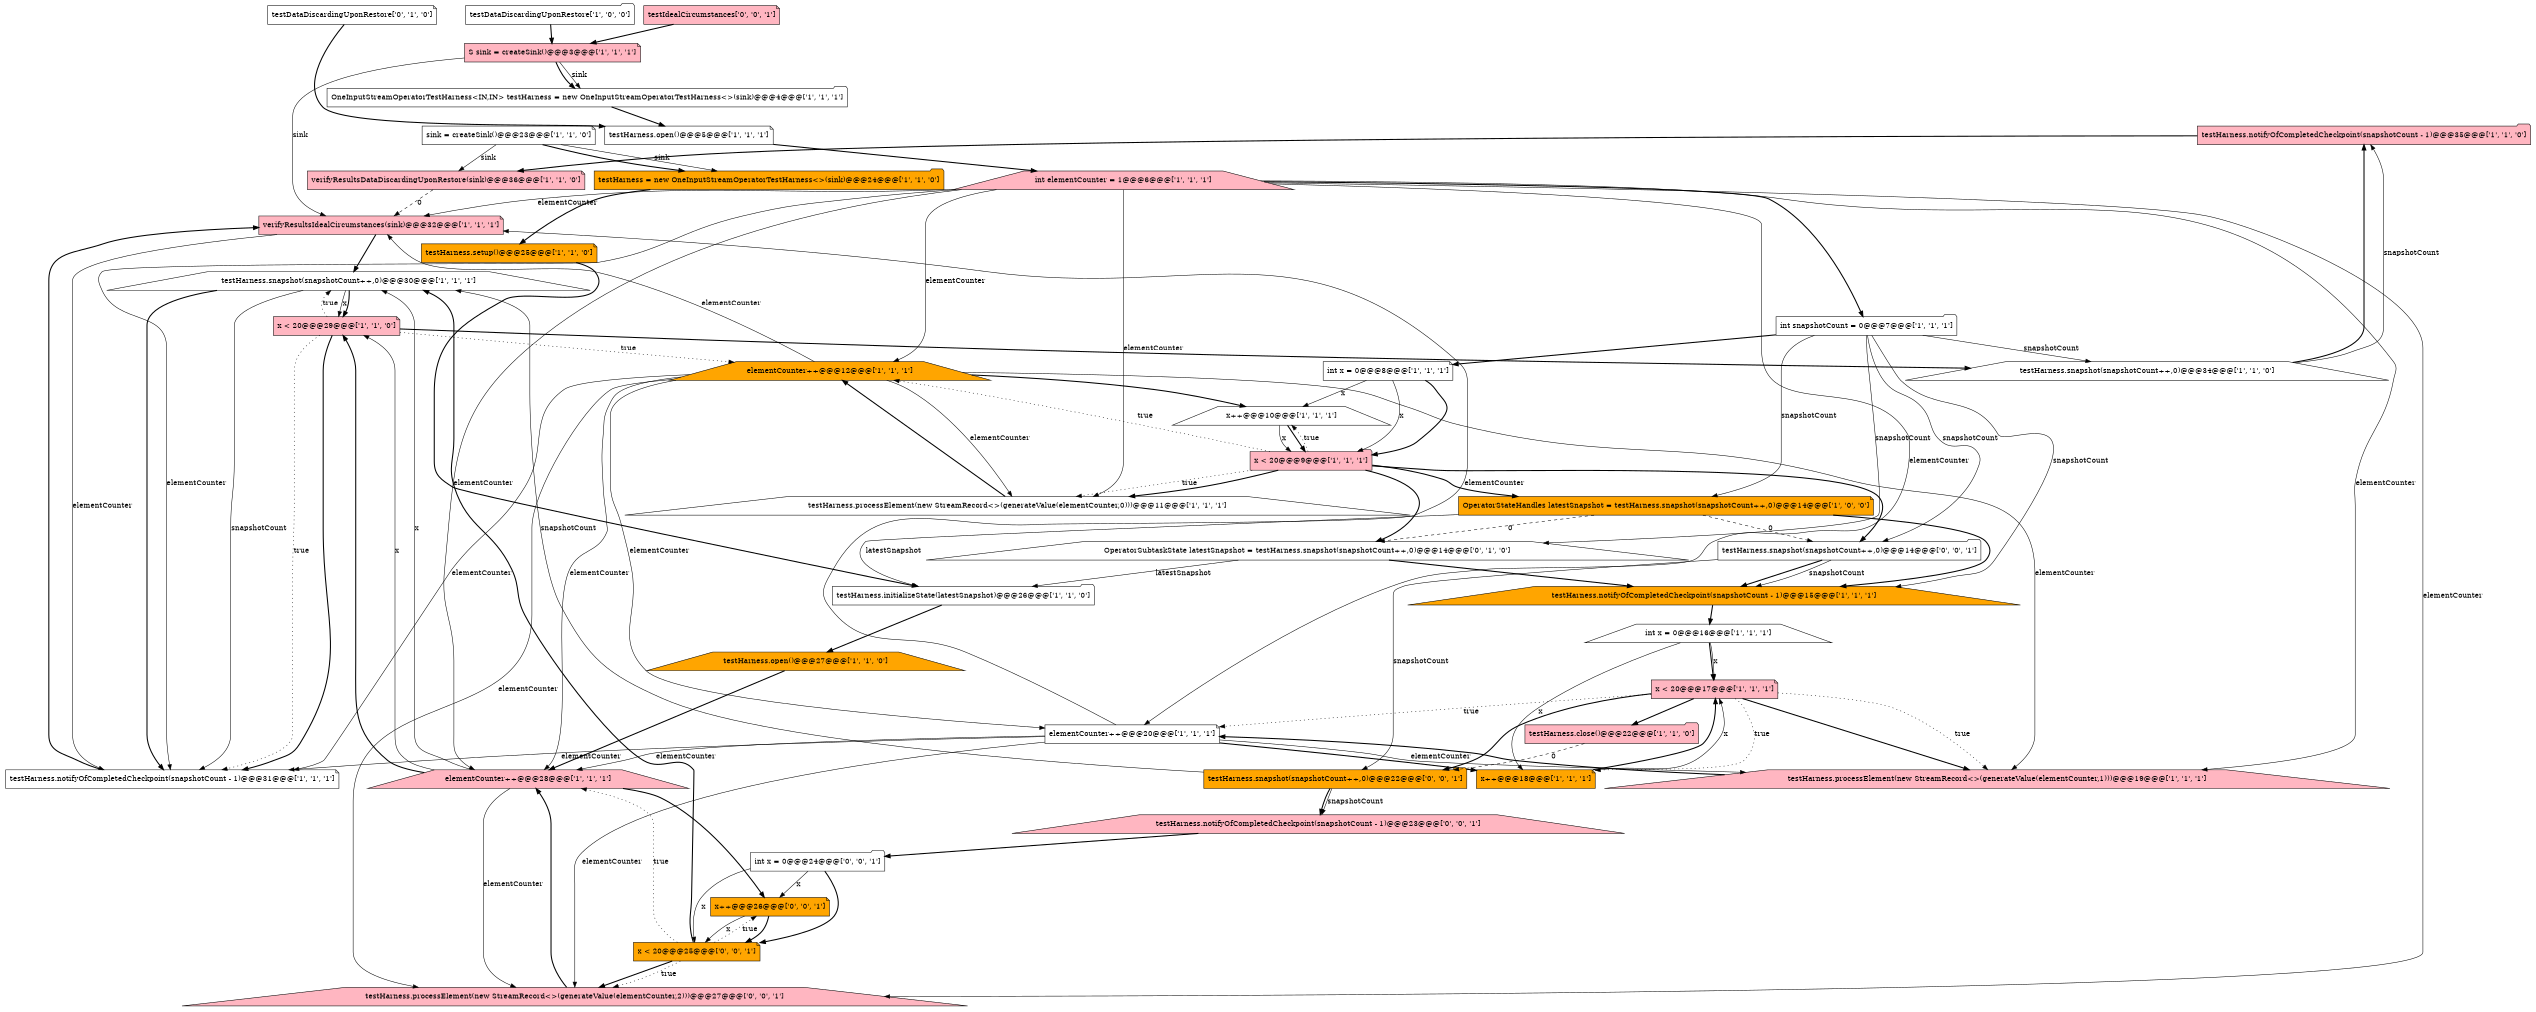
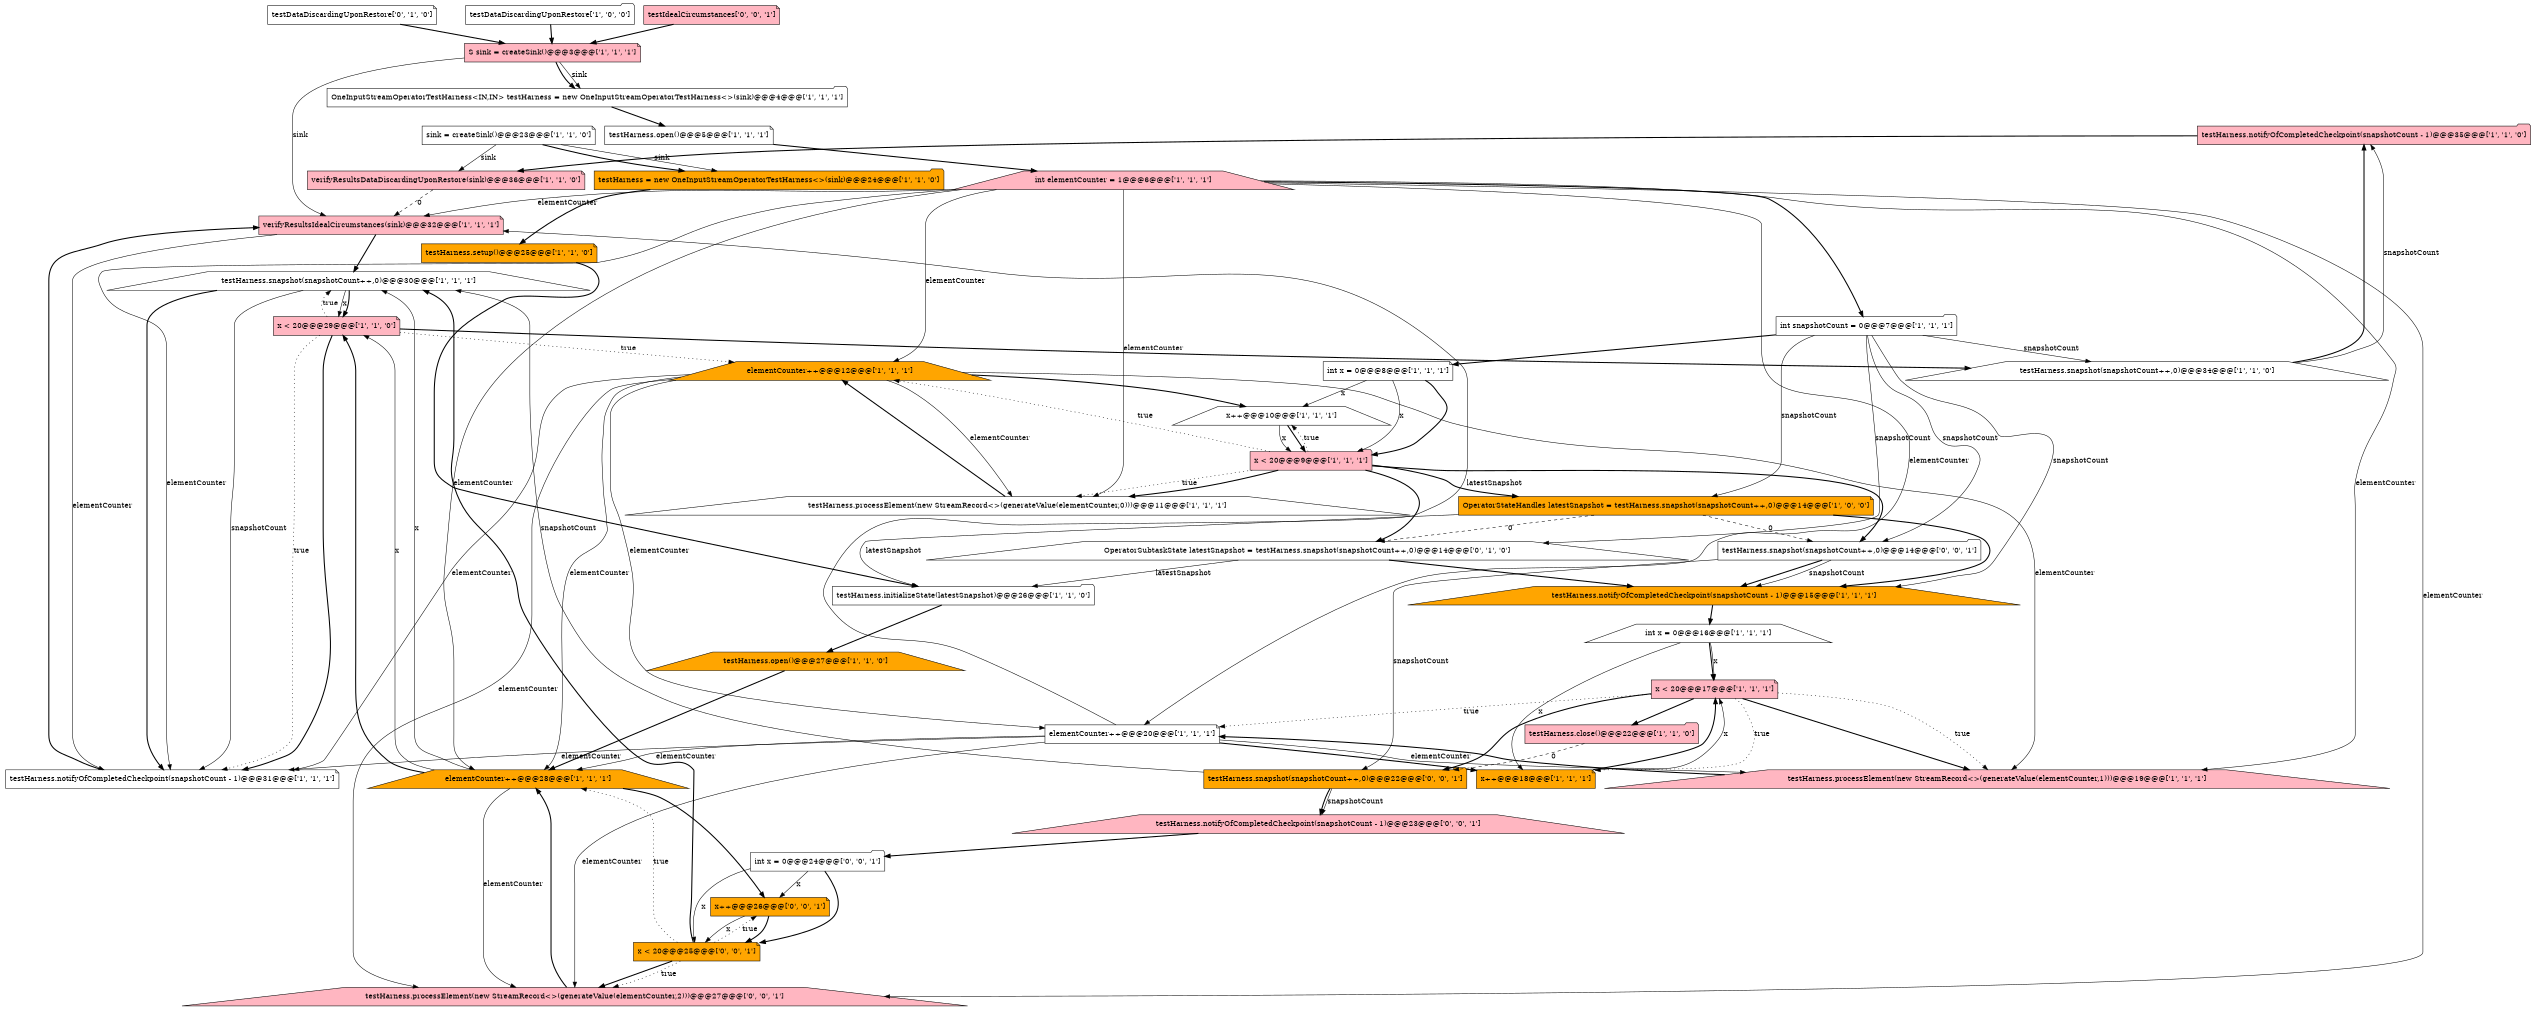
edge "testDataDiscardingUponRestore['0', '1', '0']" -> "testHarness.open()@@@5@@@['1', '1', '1']": now "testDataDiscardingUponRestore['0', '1', '0']" -> "S sink = createSink()@@@3@@@['1', '1', '1']"
edge "elementCounter++@@@12@@@['1', '1', '1']" -> "verifyResultsIdealCircumstances(sink)@@@32@@@['1', '1', '1']": removed, label "elementCounter"
edge "elementCounter++@@@20@@@['1', '1', '1']" -> "verifyResultsIdealCircumstances(sink)@@@32@@@['1', '1', '1']": label "elementCounter" -> "latestSnapshot"
node "elementCounter++@@@28@@@['1', '1', '1']": fillcolor lightpink -> orange
